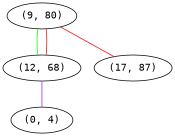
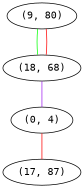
edge "(9, 80)" -- "(17, 87)": now "(0, 4)" -- "(17, 87)"
node "(12, 68)": label "(12, 68)" -> "(18, 68)"
